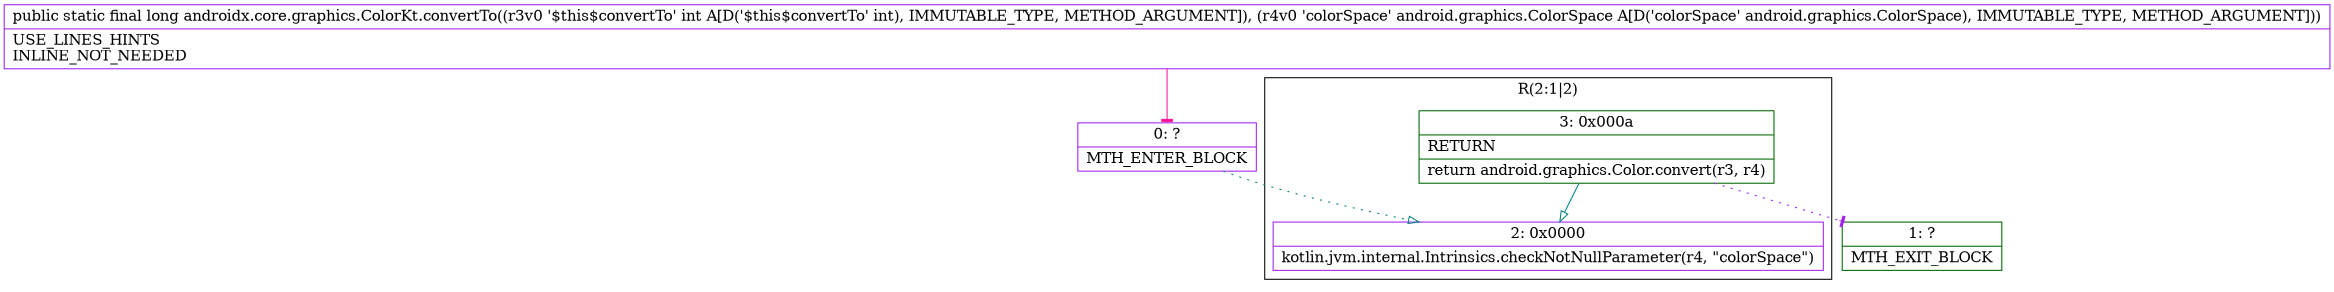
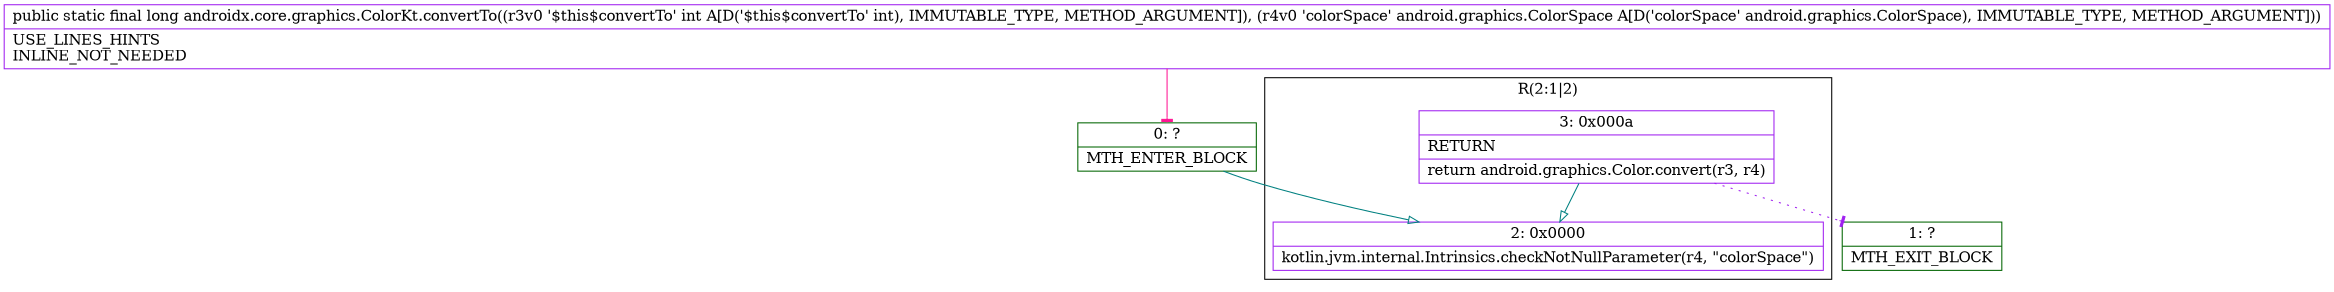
node "0: ?": color purple -> darkgreen
node "3: 0x000a": color darkgreen -> purple
edge "0: ?" -> "2: 0x0000": style dotted -> solid
